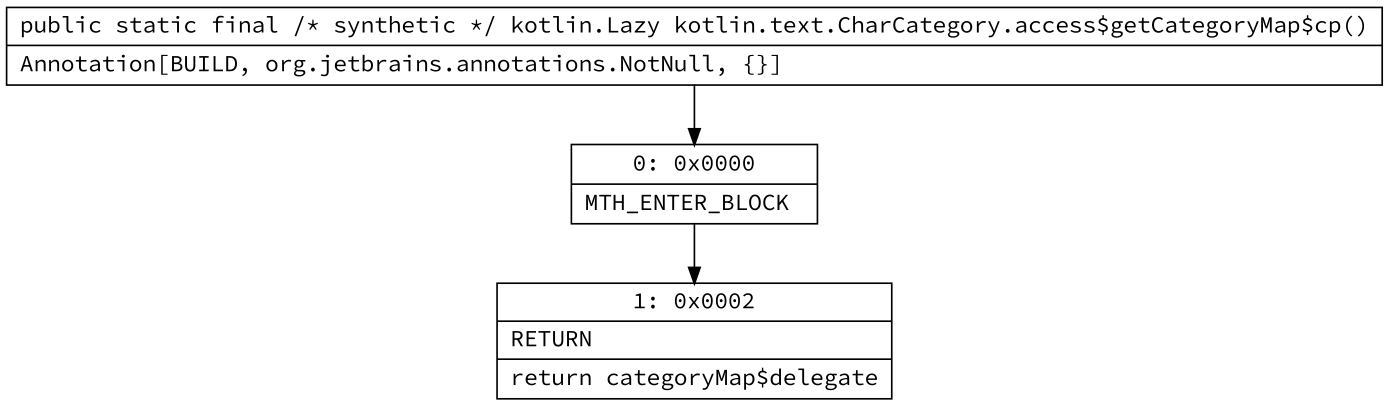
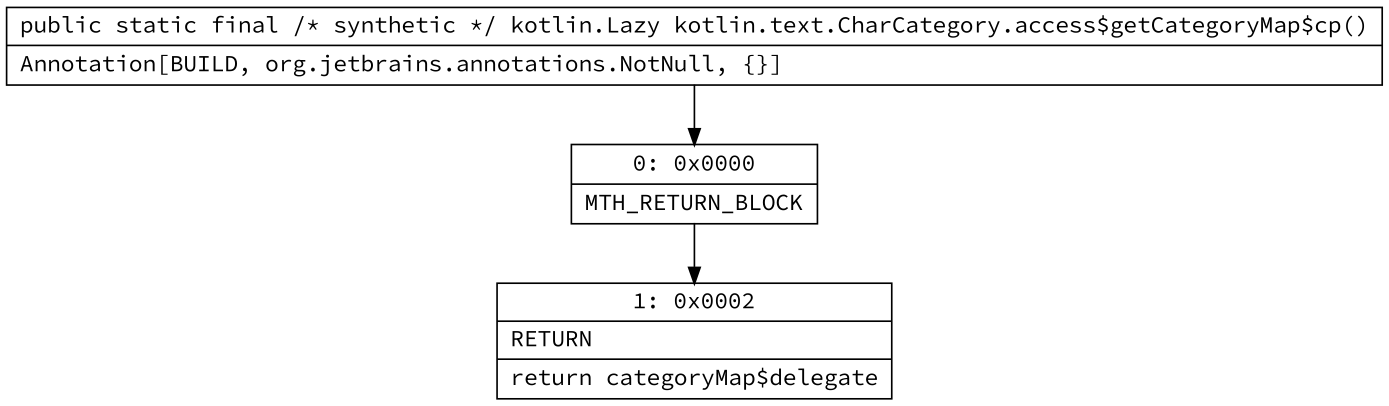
node "0: 0x0000": text "MTH_ENTER_BLOCK" -> "MTH_RETURN_BLOCK"
